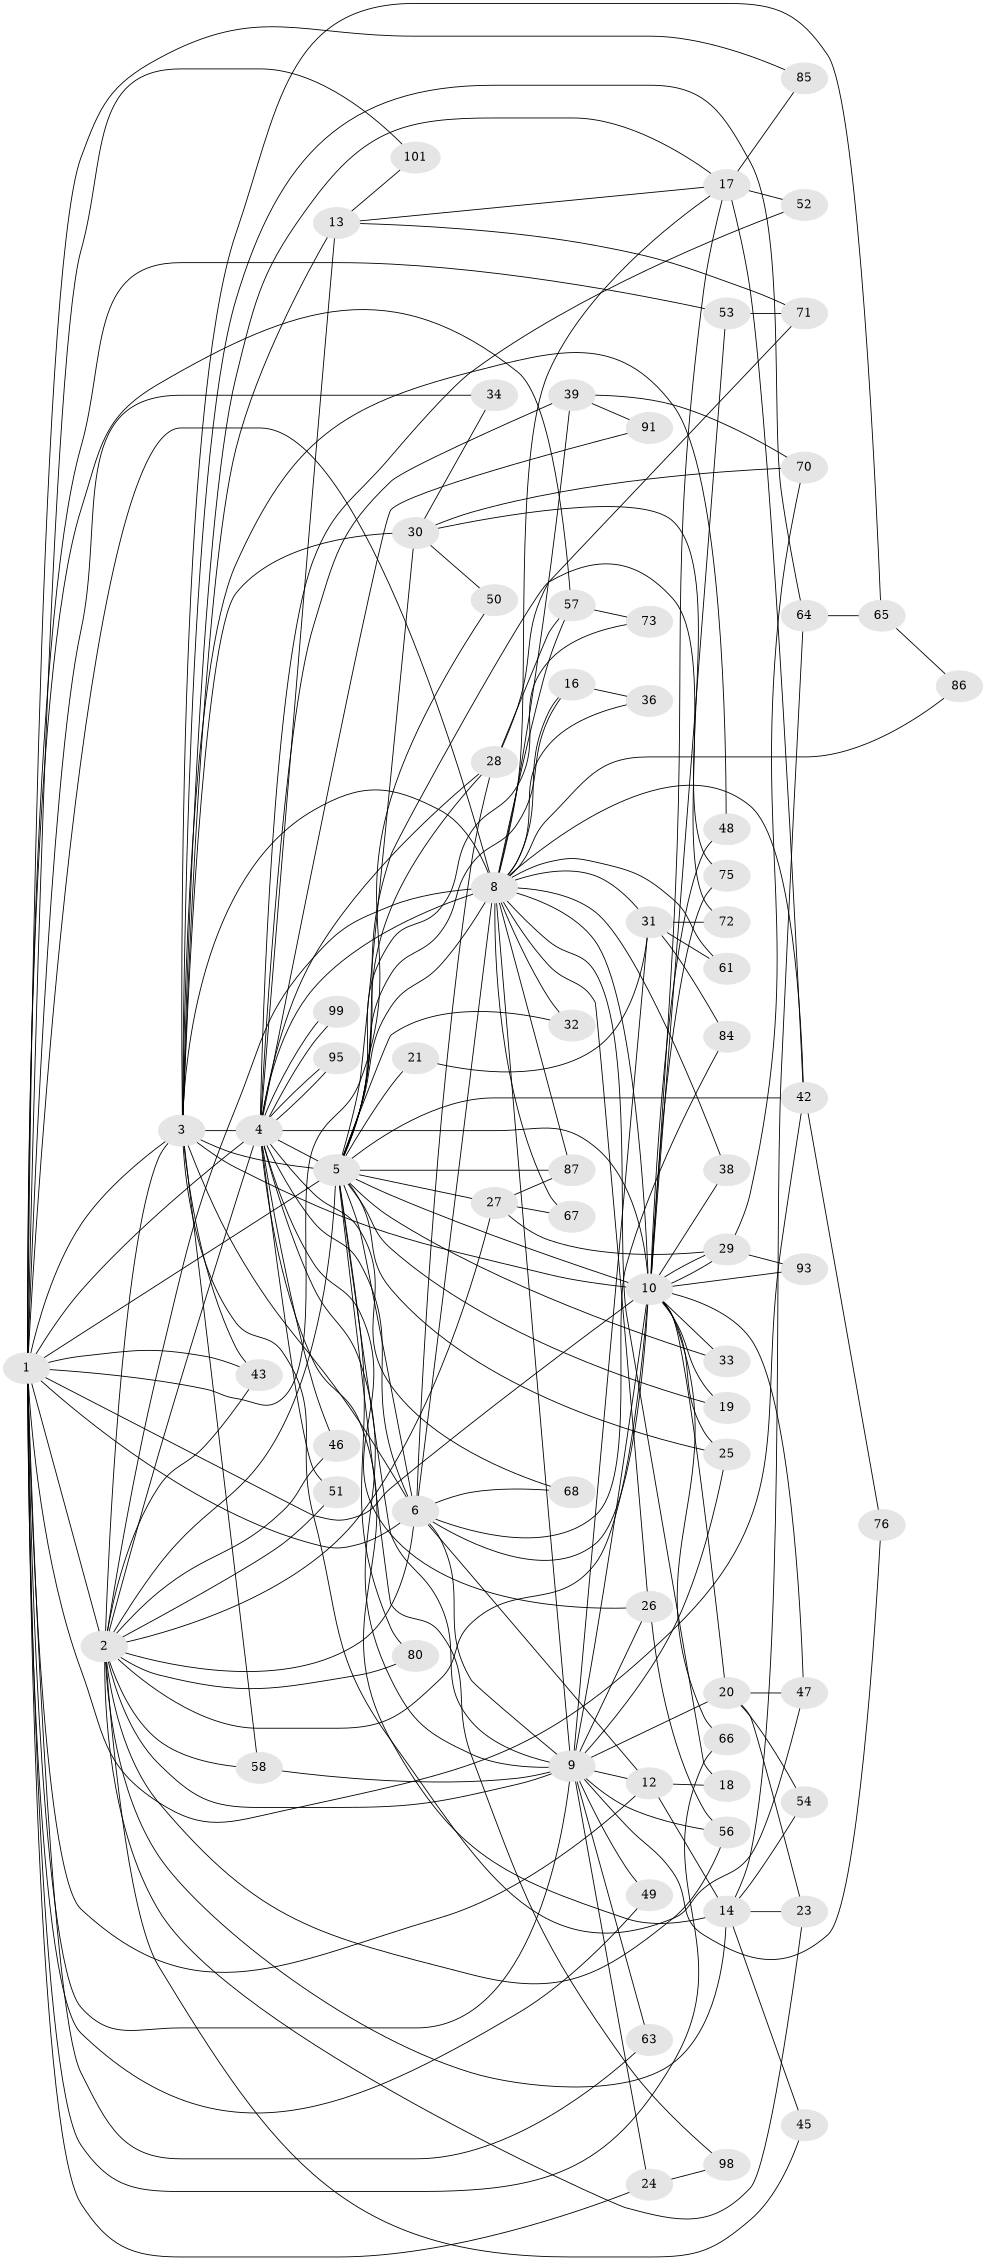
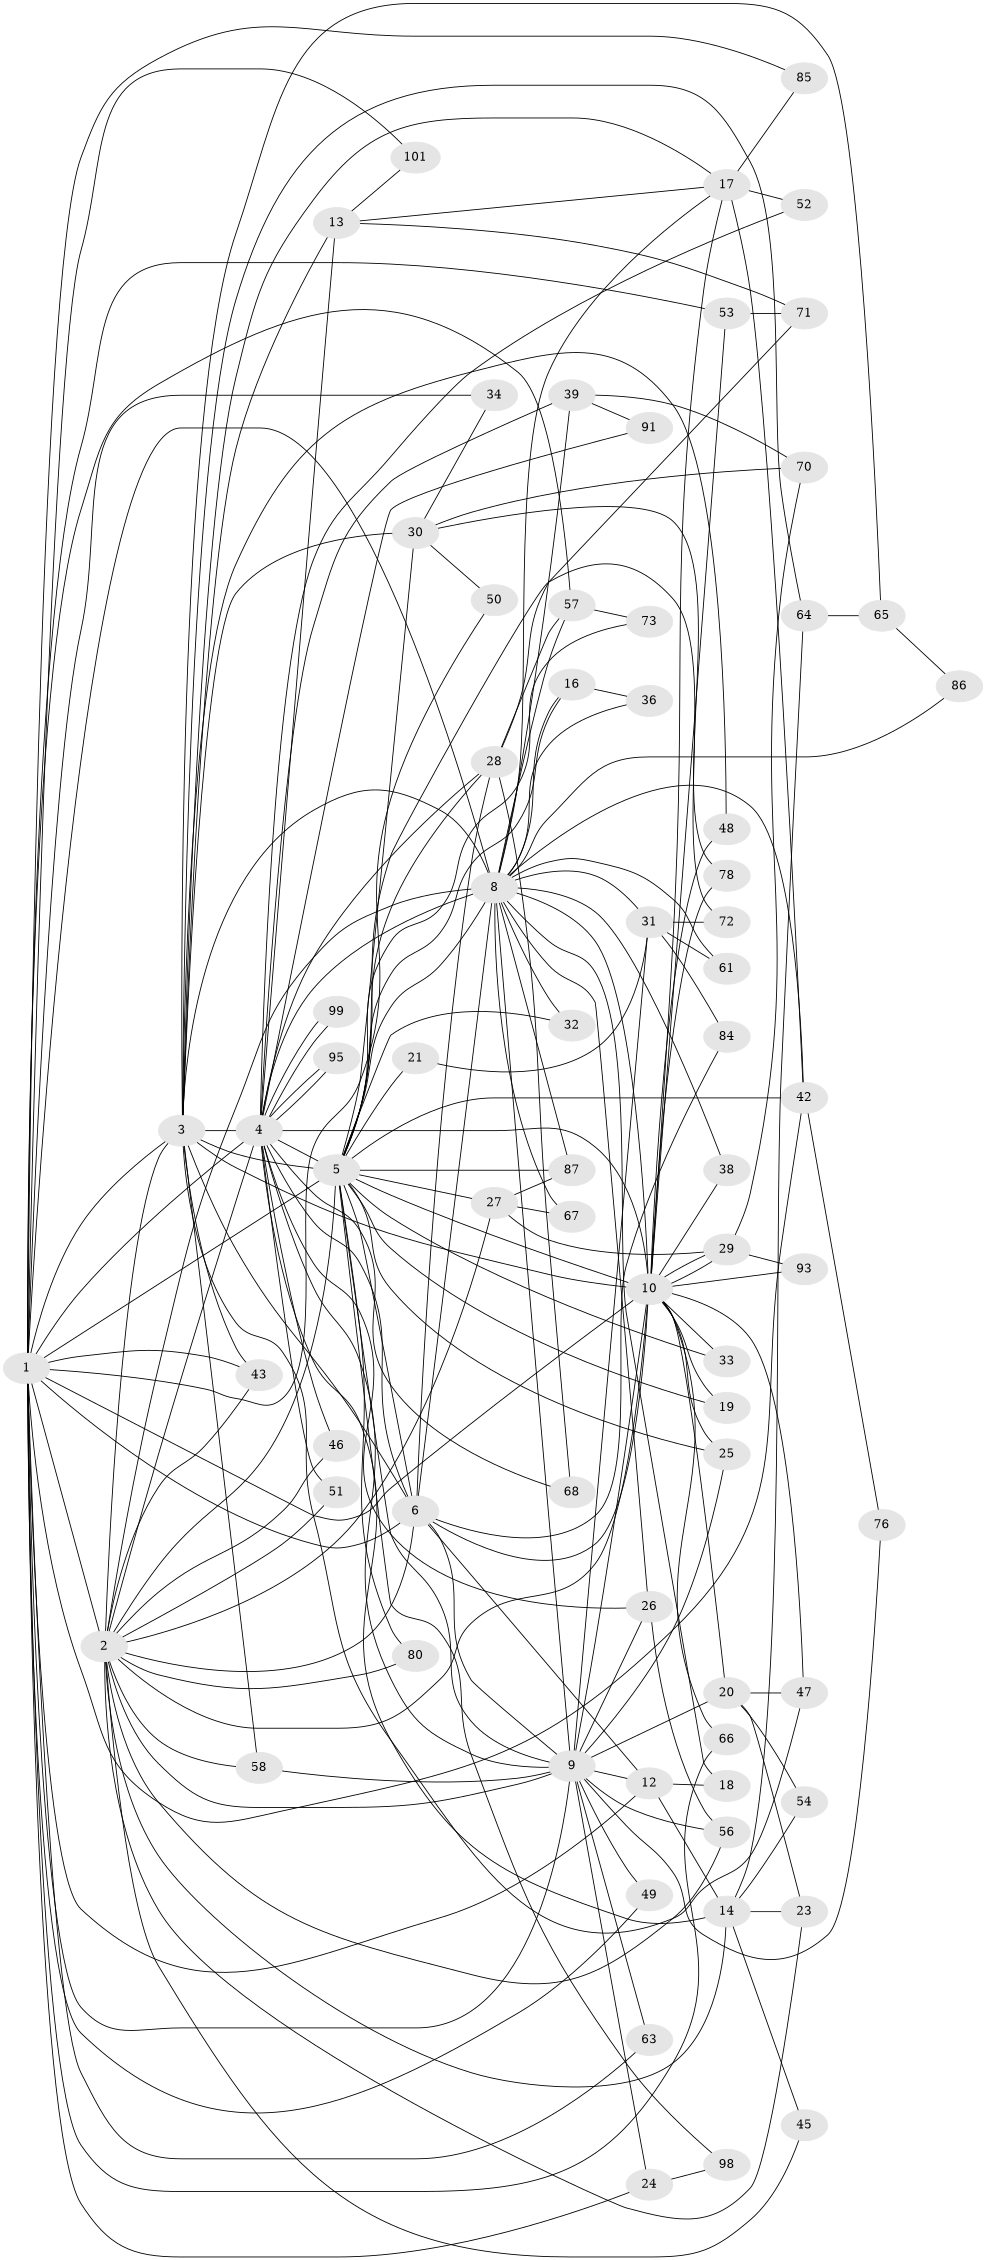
node "75": label "75" -> "78"
edge "68" -- "6": now "68" -- "28"
